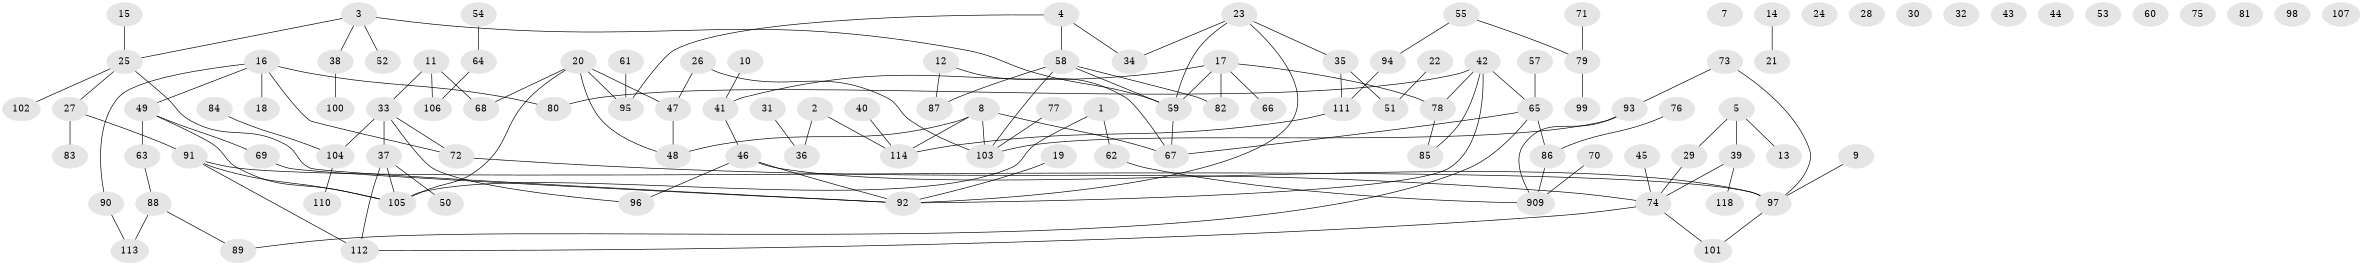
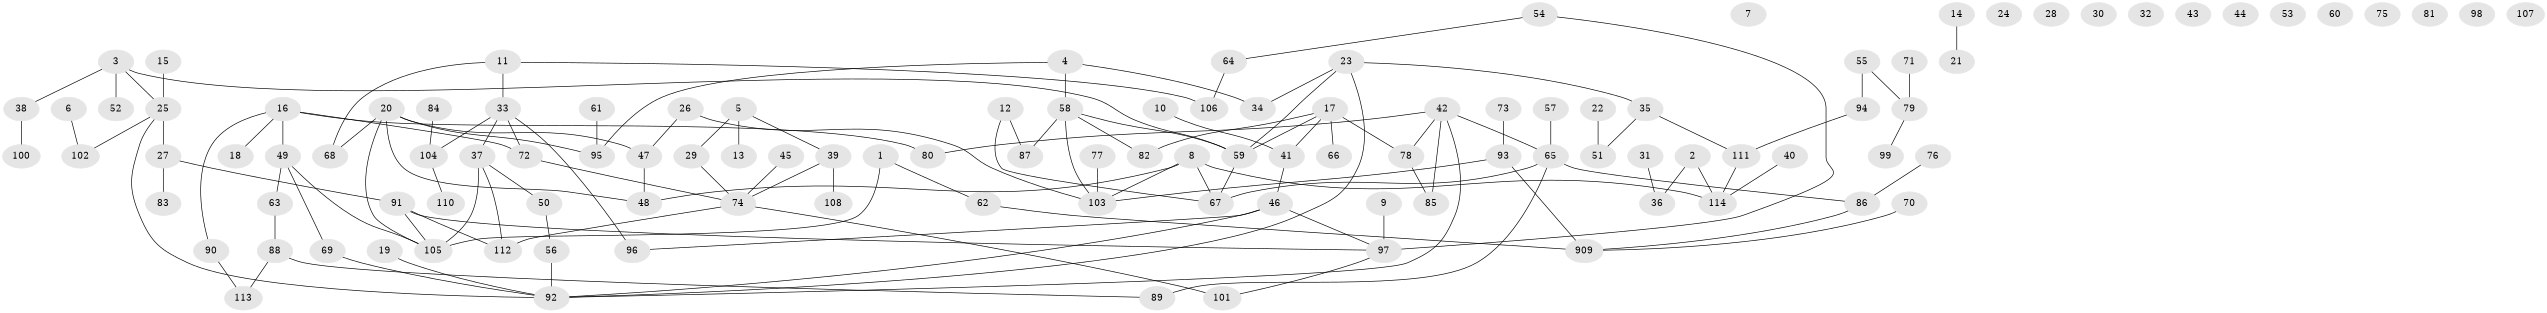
node "6": added
edge "73" -- "97": now "54" -- "97"
node "118": label "118" -> "108"
node "56": added
